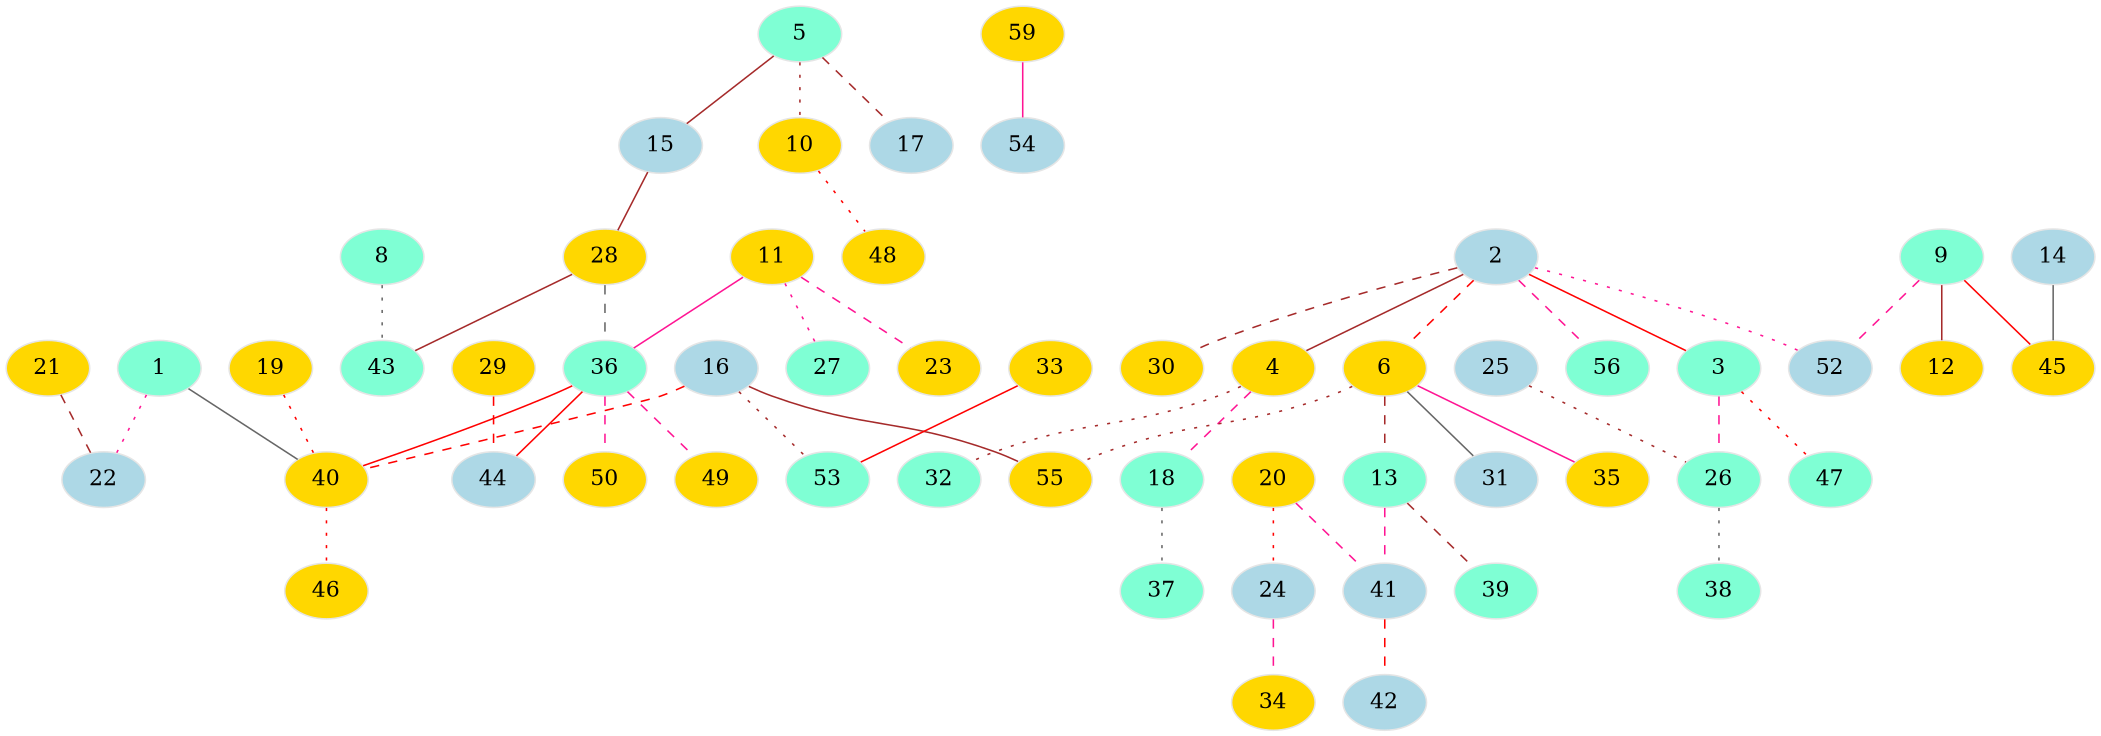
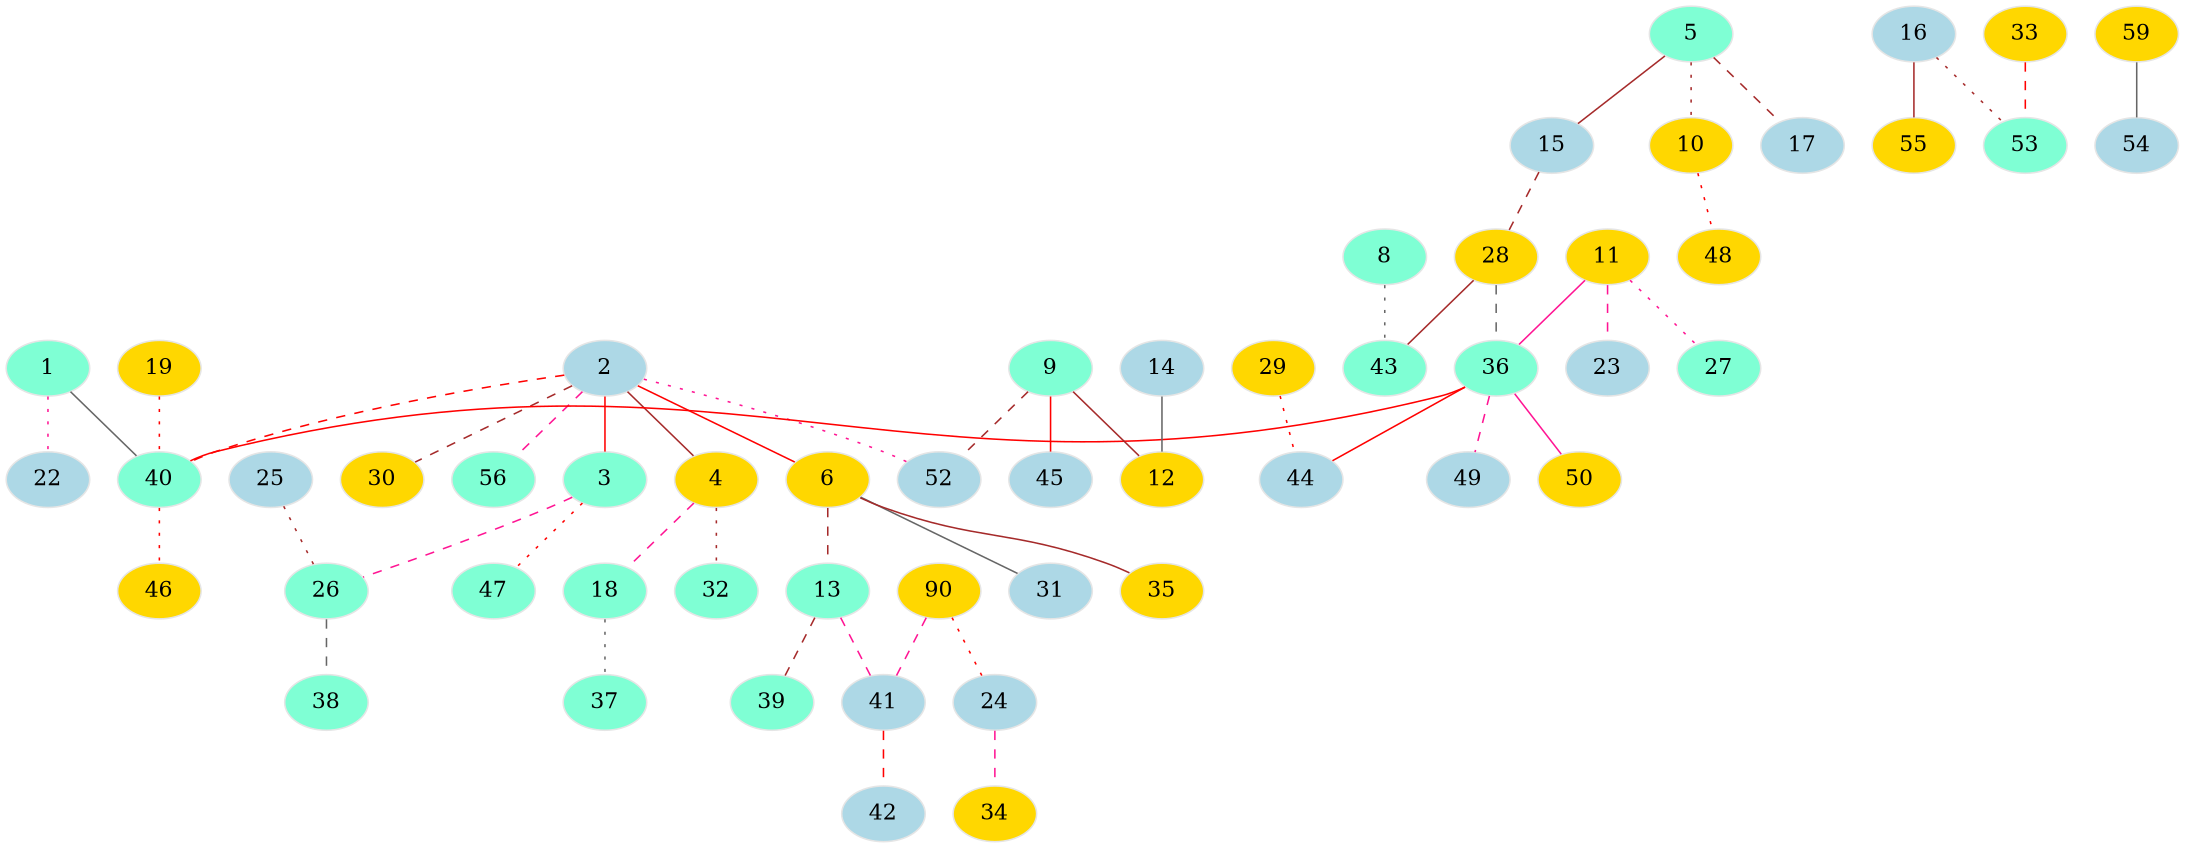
edge "59" -- "54": color deeppink -> gray40
edge "15" -- "28": style solid -> dashed
edge "2" -- "6": style dashed -> solid
edge "9" -- "52": color deeppink -> brown
edge "14" -- "45": now "14" -- "12"
node "21": removed
node "23": fillcolor gold -> lightblue
node "45": fillcolor gold -> lightblue
edge "6" -- "55": removed
edge "29" -- "44": style dashed -> dotted
edge "36" -- "50": style dashed -> solid
edge "33" -- "53": style solid -> dashed
edge "6" -- "35": color deeppink -> brown
edge "16" -- "40": now "2" -- "40"
node "40": fillcolor gold -> aquamarine
node "49": fillcolor gold -> lightblue
node "20": label "20" -> "90"
edge "26" -- "38": style dotted -> dashed
